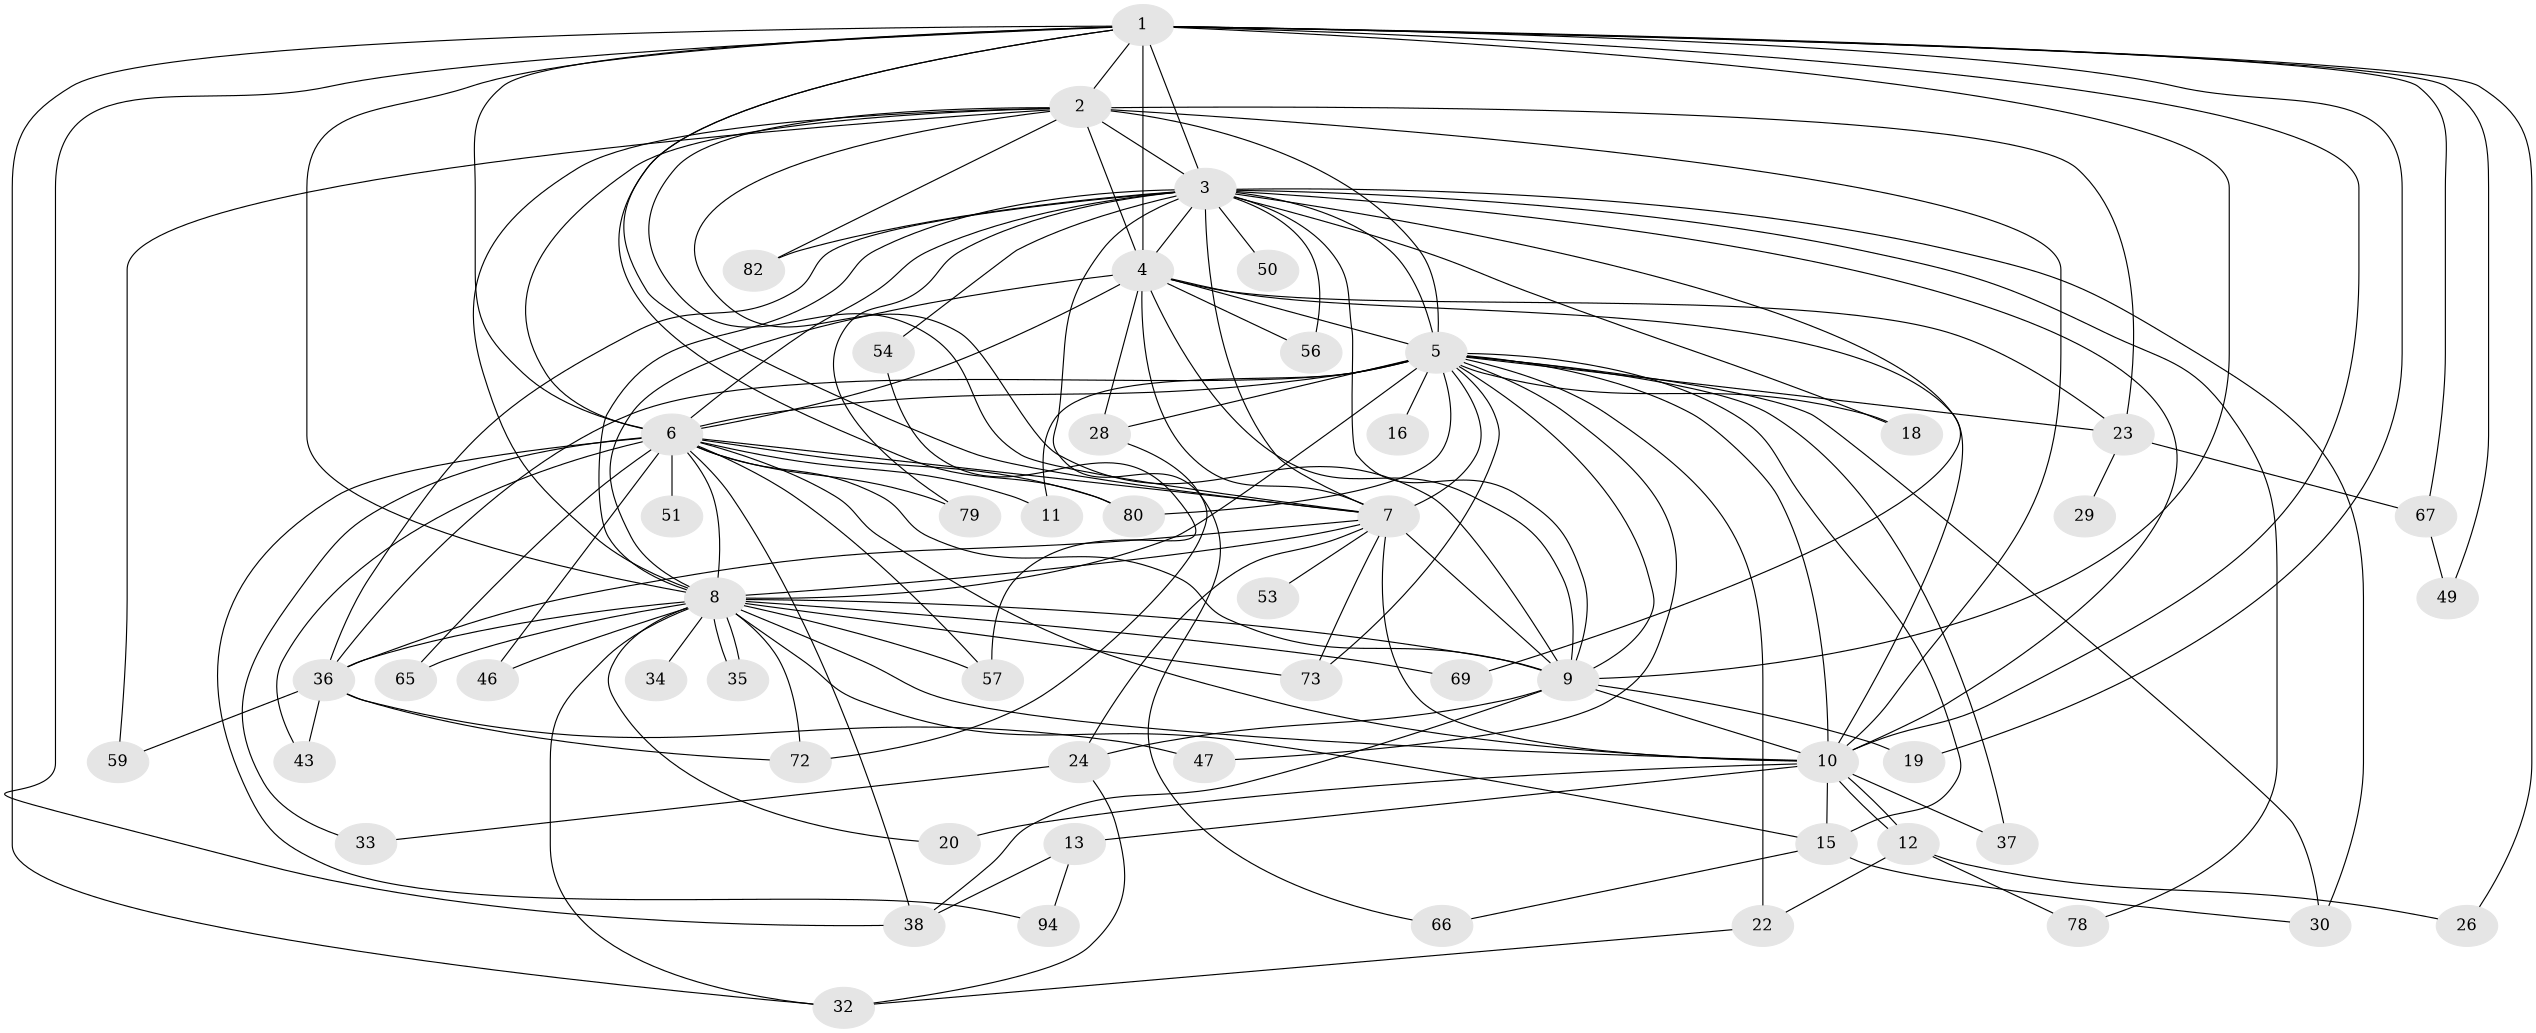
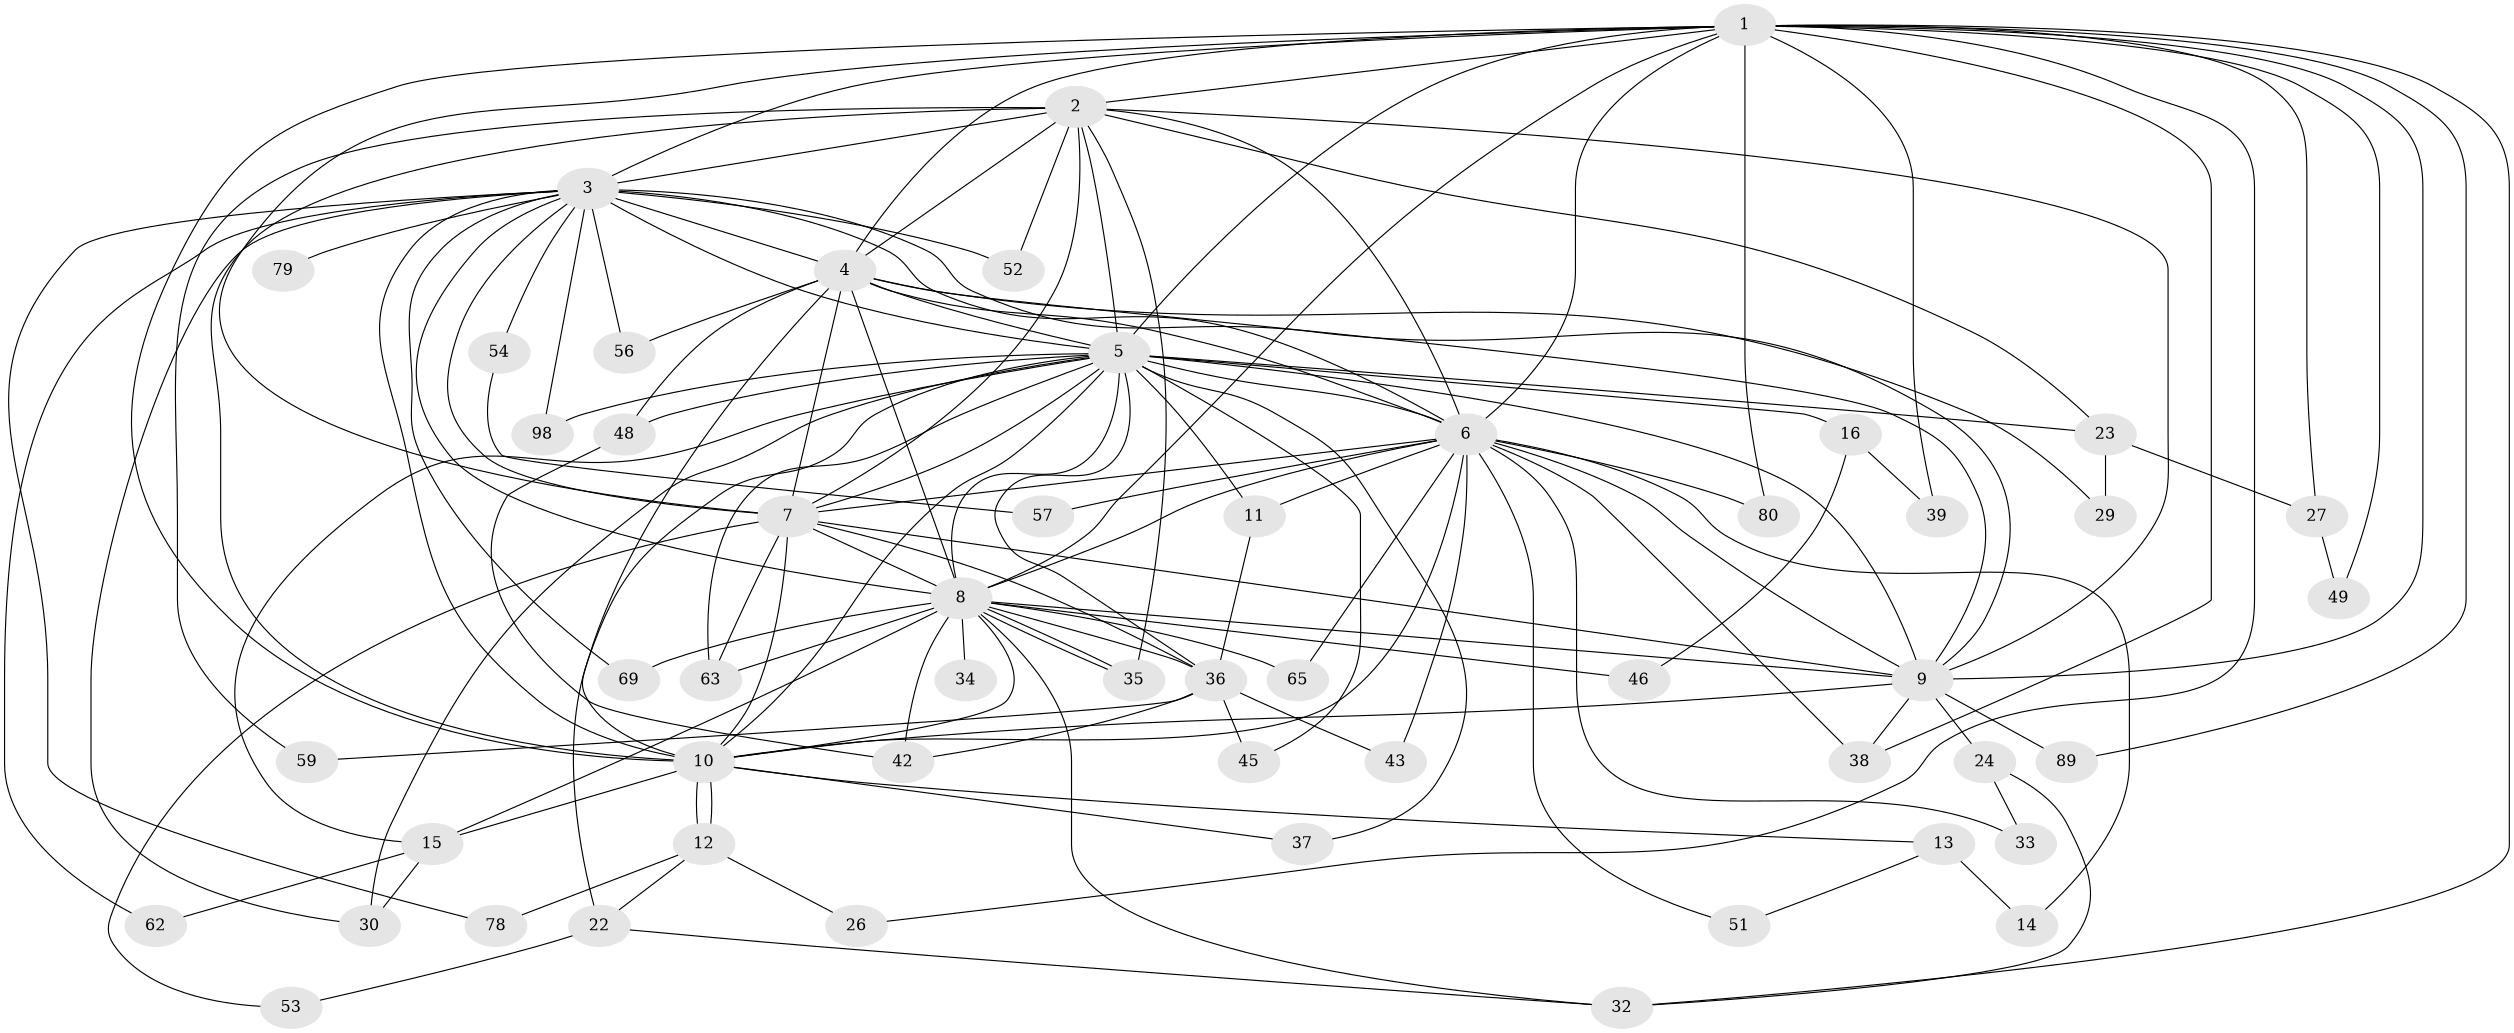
edge "2" -- "8": now "2" -- "35"
node "82": label "82" -> "52"
node "50": removed
edge "4" -- "23": now "4" -- "29"
edge "3" -- "36": now "11" -- "36"
node "28": label "28" -> "48"
node "18": label "18" -> "98"
edge "6" -- "79": removed
edge "5" -- "80": now "5" -- "1"
node "39": added
node "67": label "67" -> "27"
edge "6" -- "46": now "16" -- "46"
edge "7" -- "24": removed
edge "8" -- "57": removed
node "73": label "73" -> "63"
node "72": label "72" -> "42"
node "47": label "47" -> "45"
node "19": label "19" -> "89"
node "20": removed
edge "13" -- "38": now "13" -- "51"
node "94": label "94" -> "14"
node "66": label "66" -> "62"
edge "22" -- "53": added
